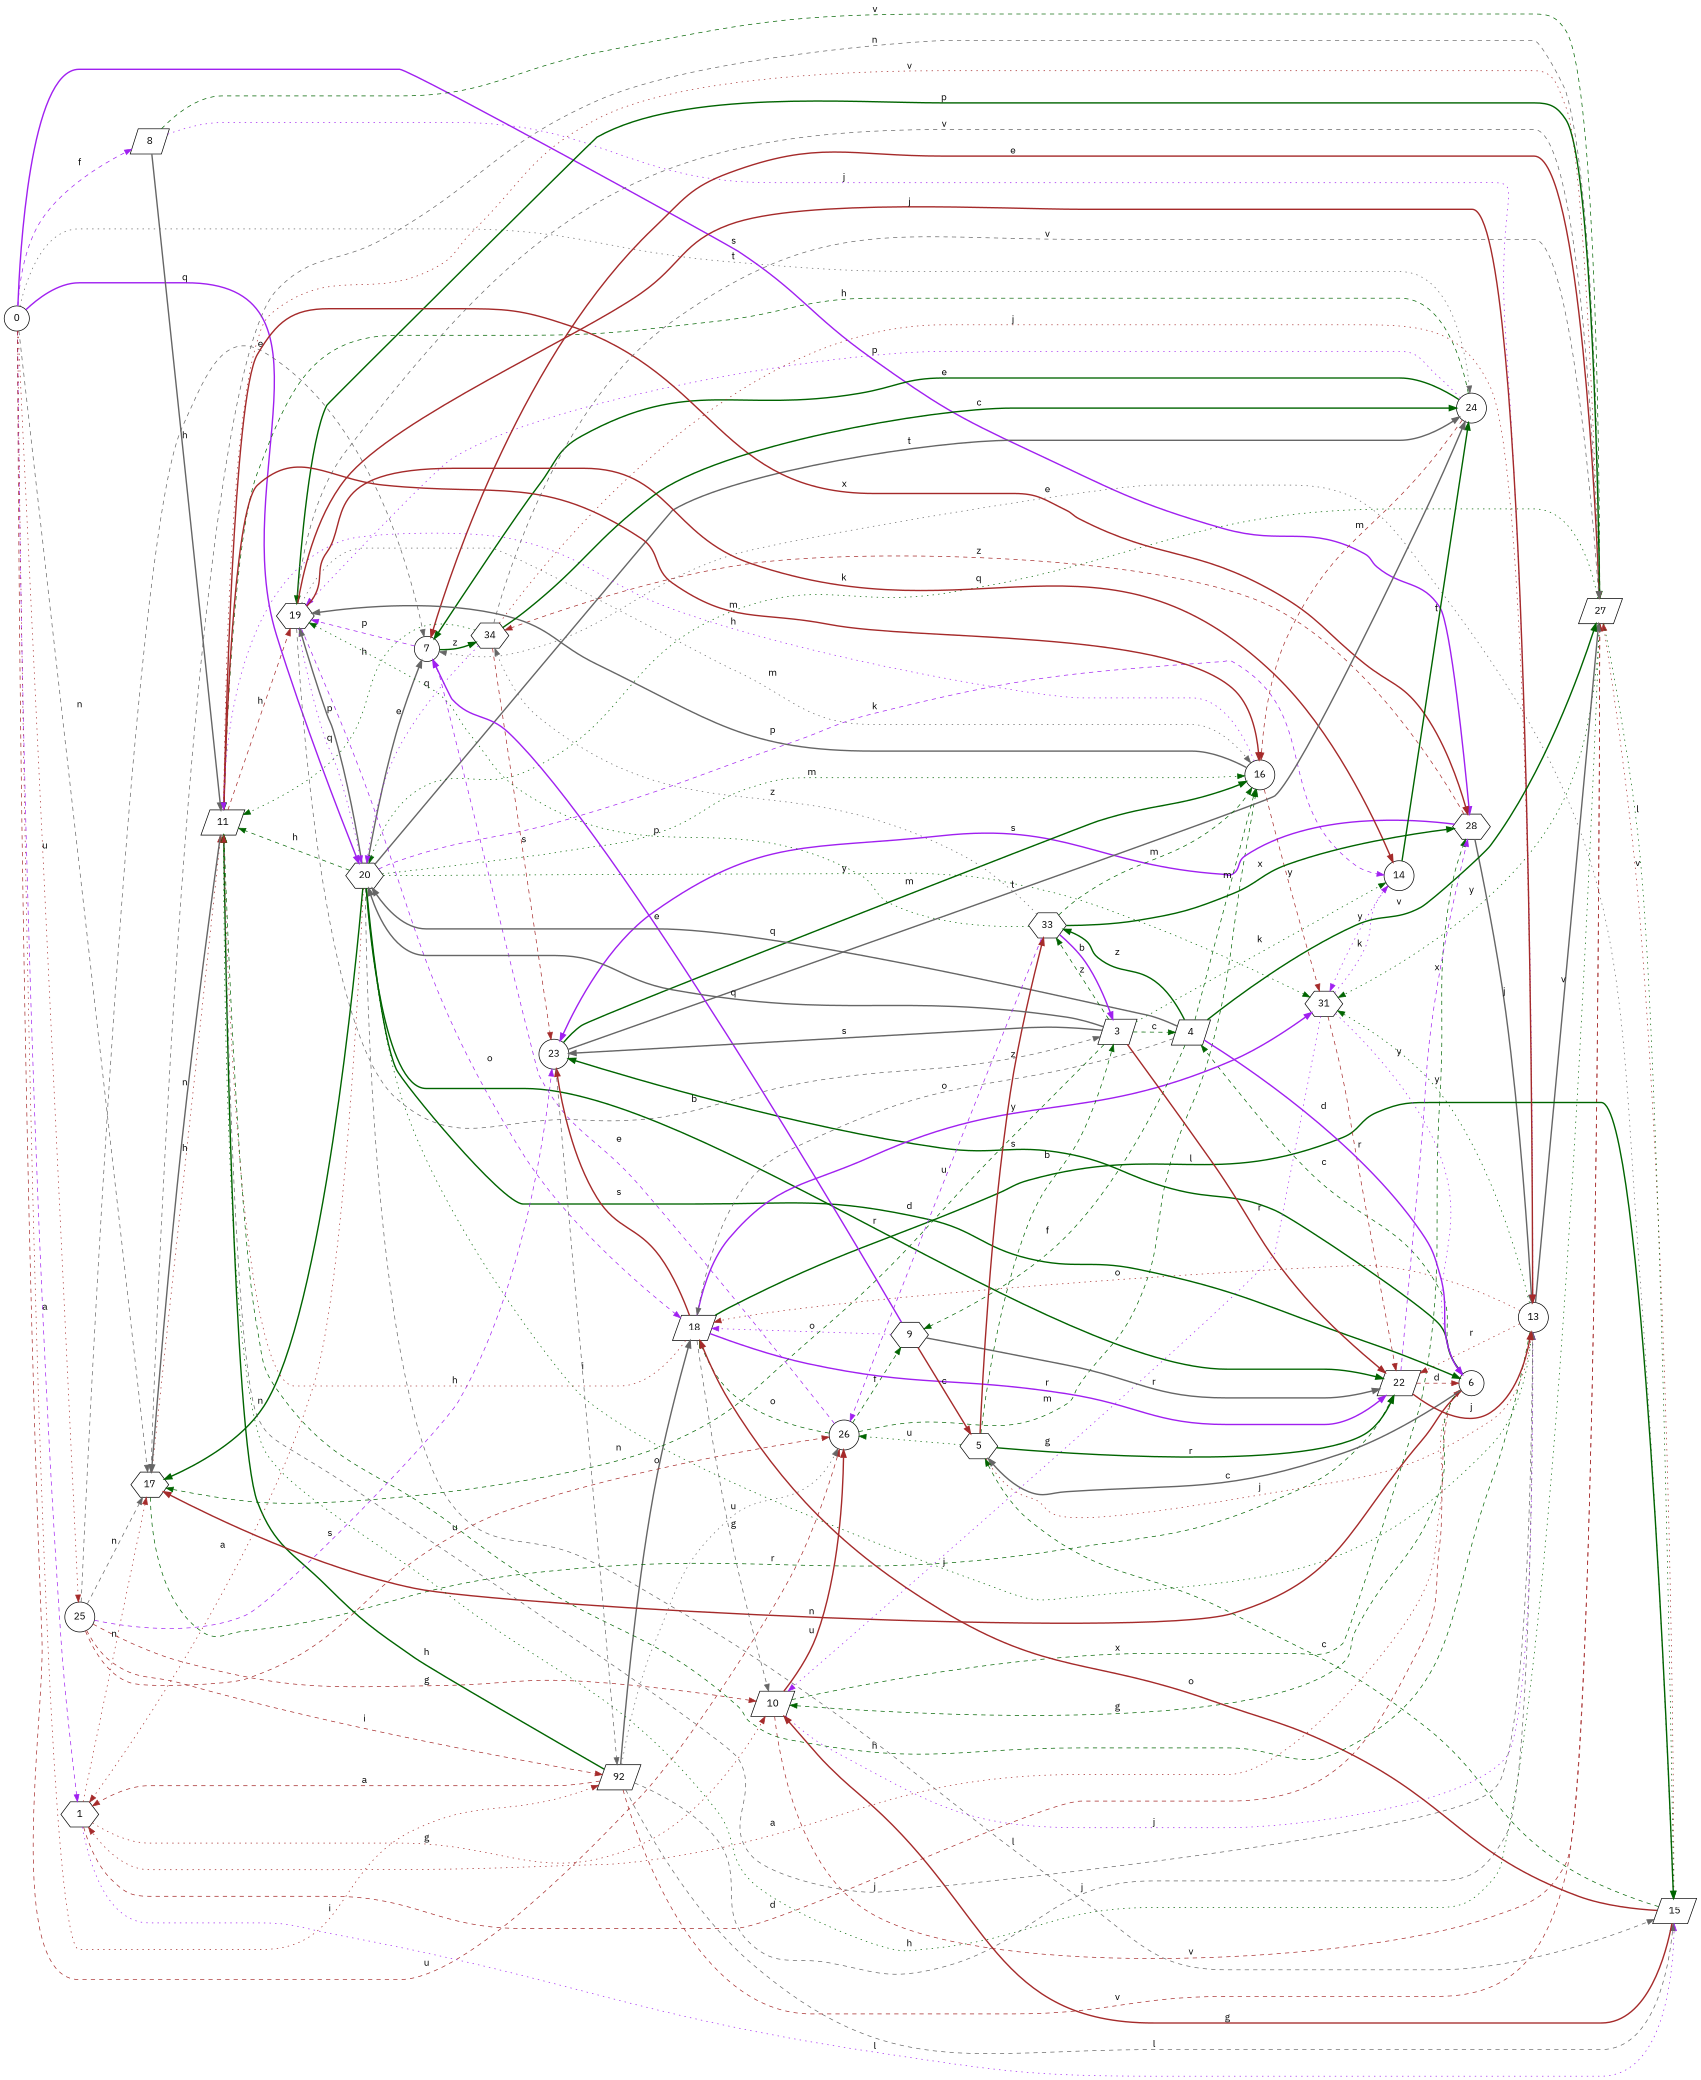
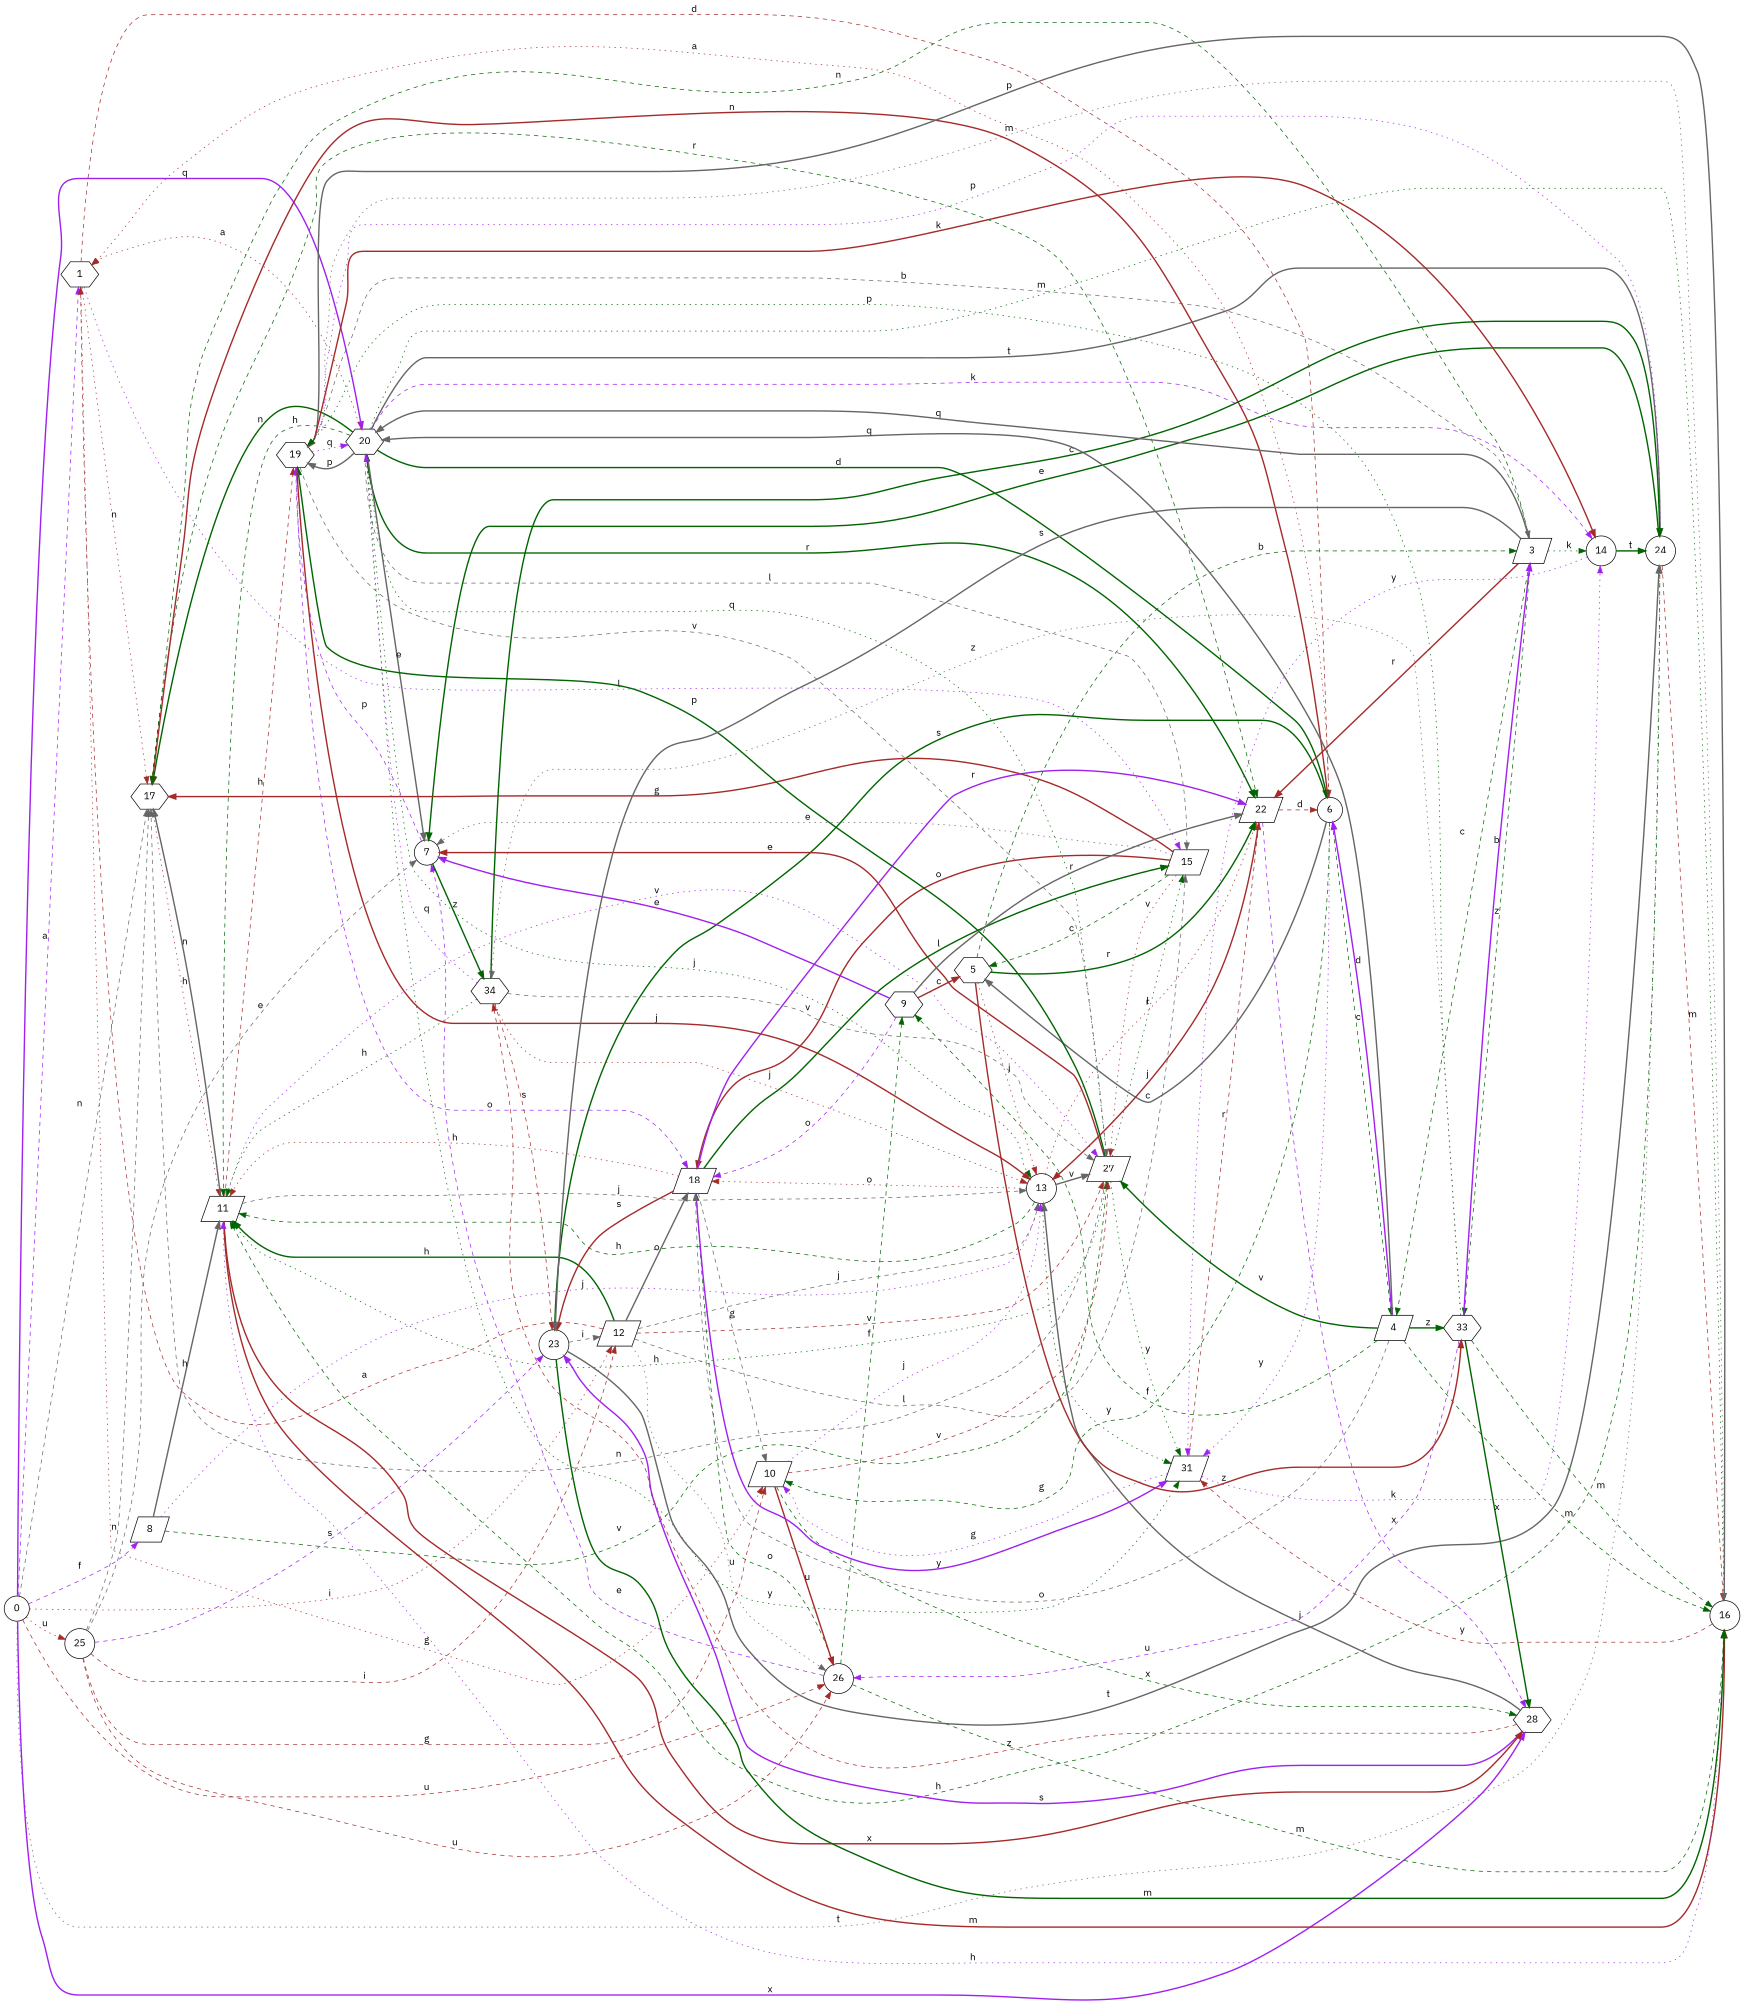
edge "11" -> "27": color brown -> purple
edge "0" -> "28": label "s" -> "x"
node "31": shape hexagon -> parallelogram
edge "31" -> "6": reversed
edge "9" -> "18": style dotted -> dashed
edge "5" -> "26": removed, label "u"
node "92": label "92" -> "12"
edge "15" -> "10": now "15" -> "17"
